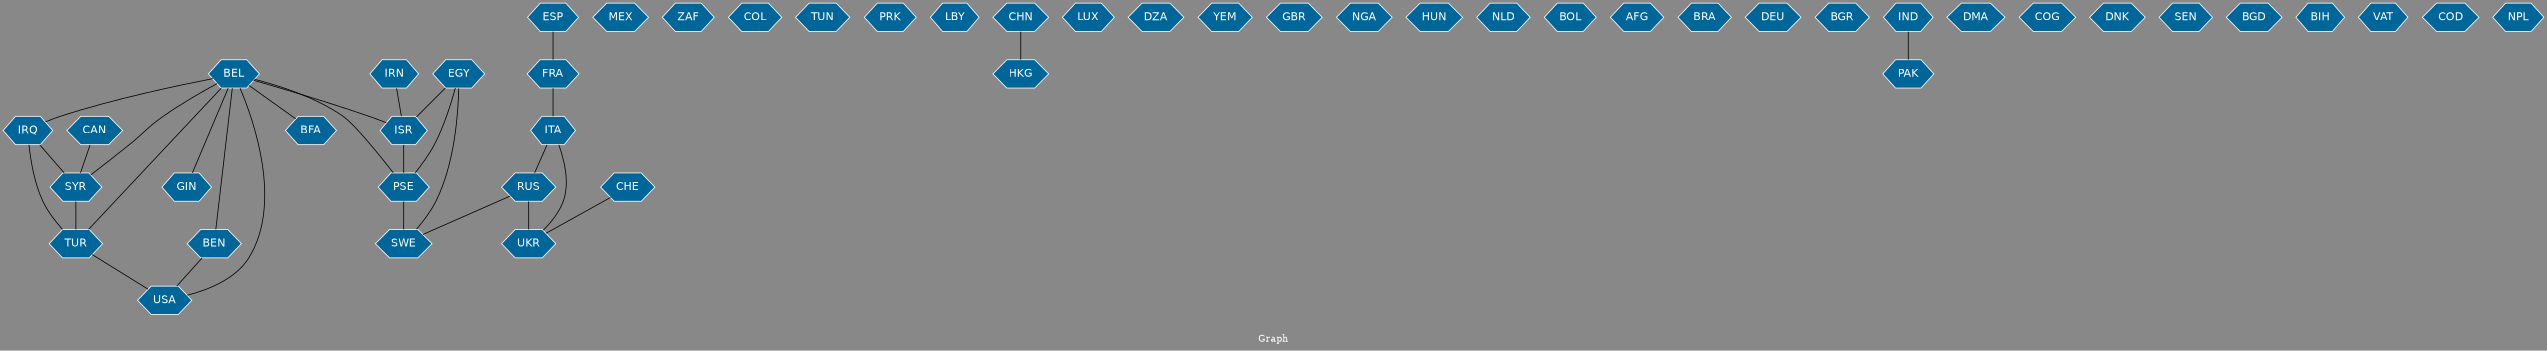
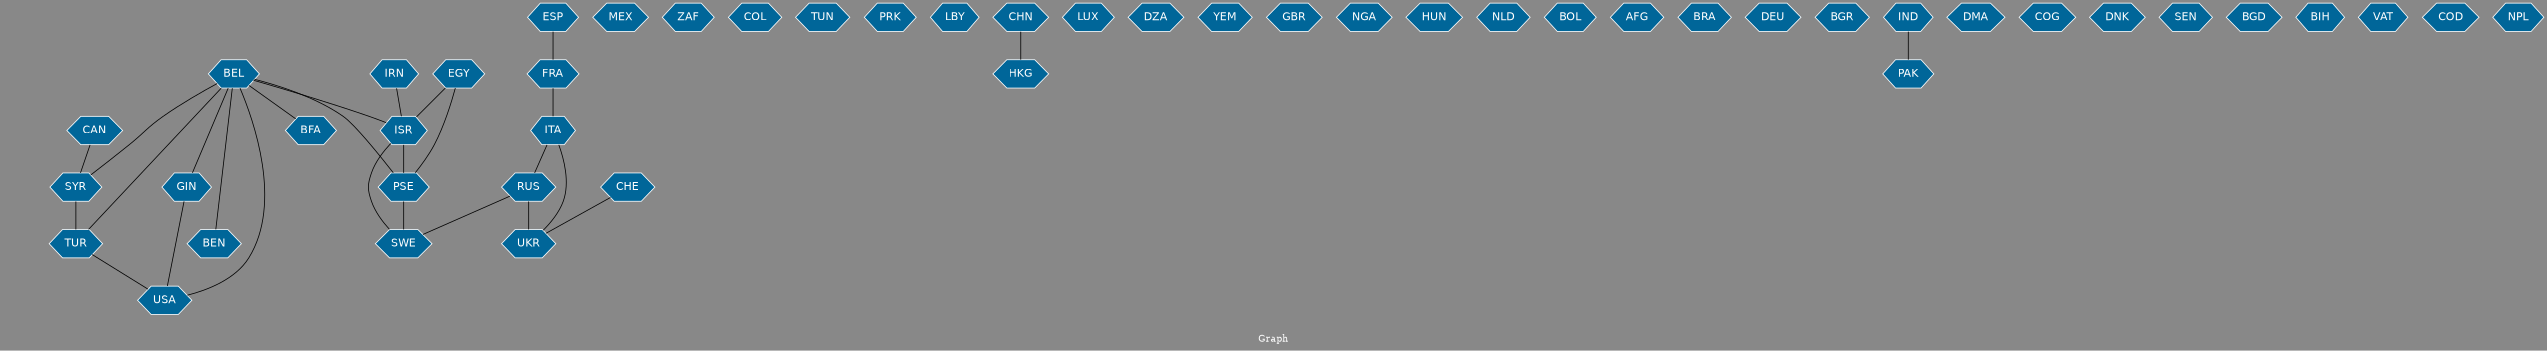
node "IRQ": removed
edge "EGY" -- "SWE": now "ISR" -- "SWE"
edge "BEN" -- "USA": now "GIN" -- "USA"
